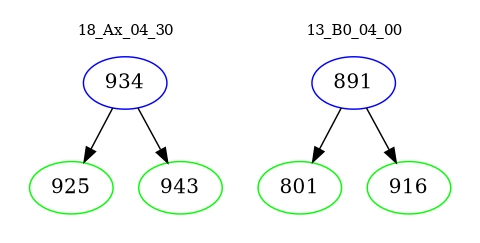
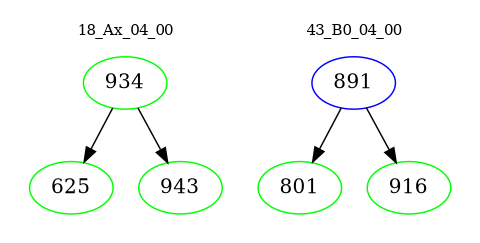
cluster "18_Ax_04_30": label "18_Ax_04_30" -> "18_Ax_04_00"
cluster "13_B0_04_00": label "13_B0_04_00" -> "43_B0_04_00"
node "934": color blue -> green
node "925": label "925" -> "625"
